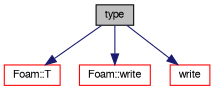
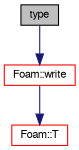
edge "type" -> "Foam::T": now "Foam::write" -> "Foam::T"
node "write": removed
